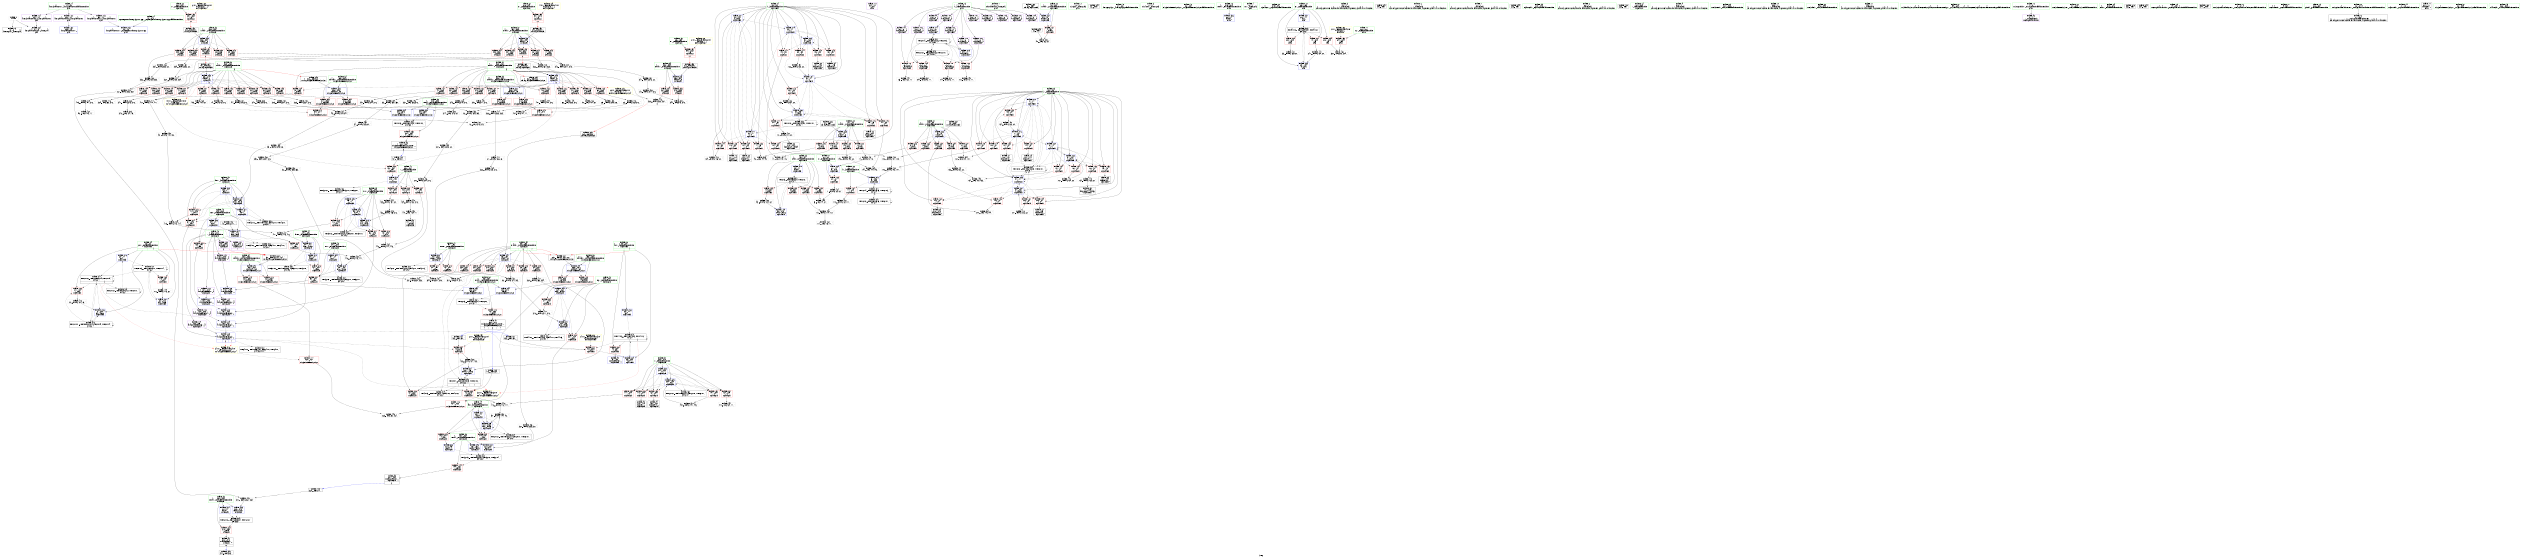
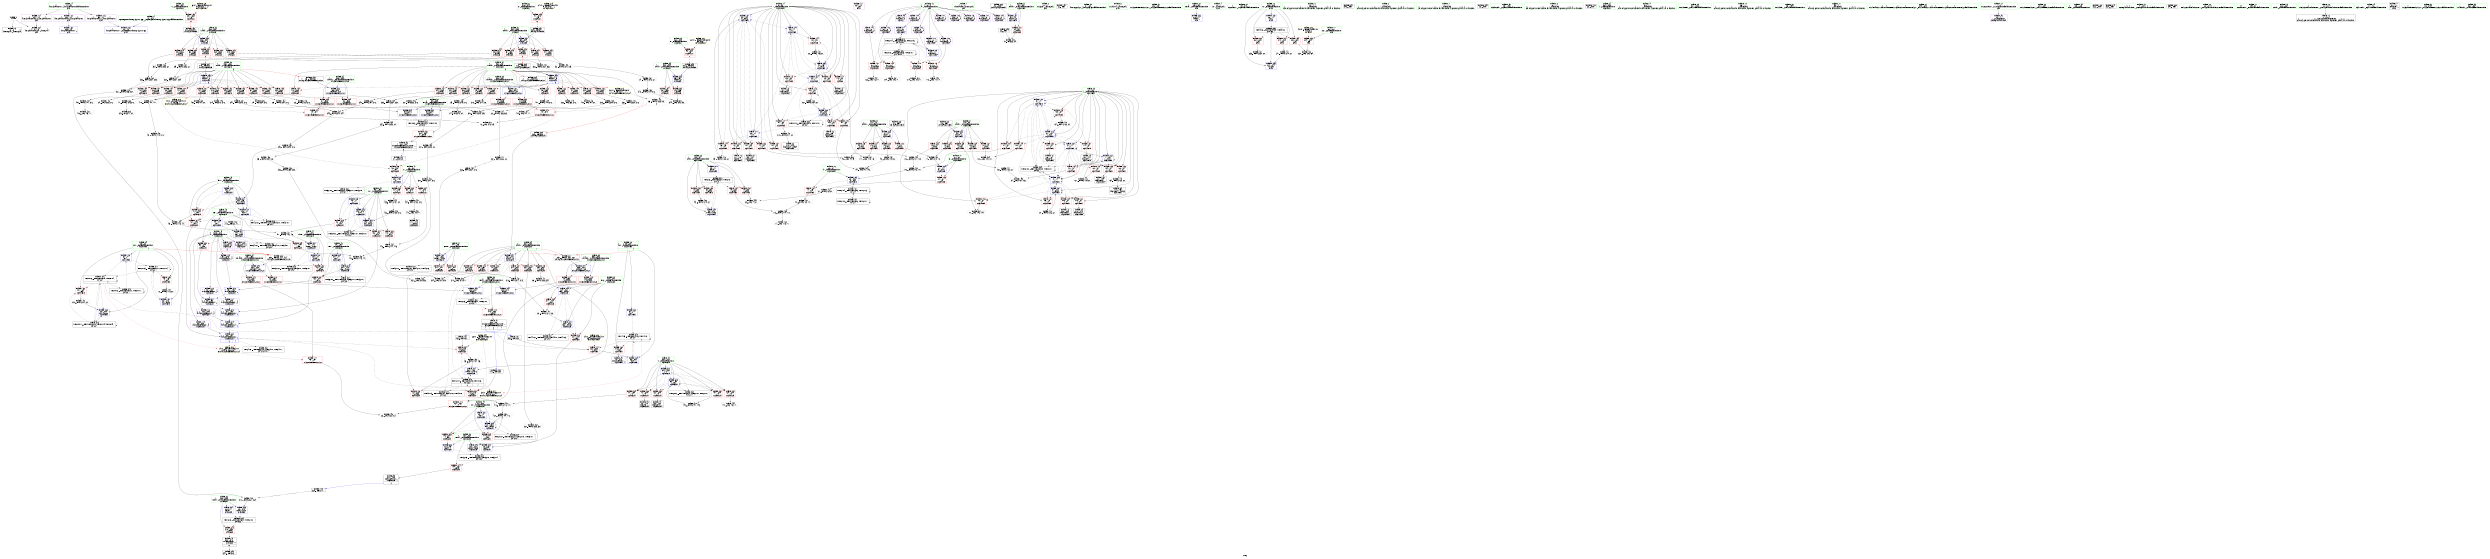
node "NodeID: 99": text "_Z5bruteiii" -> "_Z5only"
edge "NodeID: 451" -> "NodeID: 284": now "NodeID: 451" -> "NodeID: 283"
